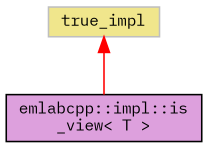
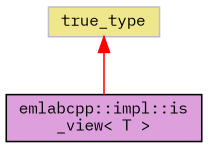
node "true_impl": label "true_impl" -> "true_type"
